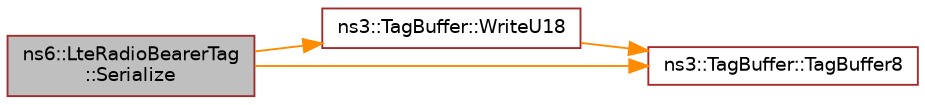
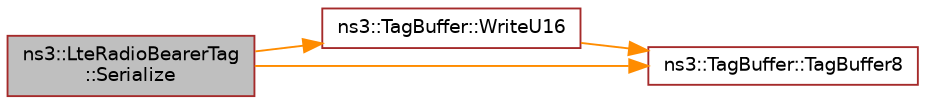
node "ns3::TagBuffer::WriteU18": label "ns3::TagBuffer::WriteU18" -> "ns3::TagBuffer::WriteU16"
node "ns6::LteRadioBearerTag ::Serialize": label "ns6::LteRadioBearerTag ::Serialize" -> "ns3::LteRadioBearerTag ::Serialize"
